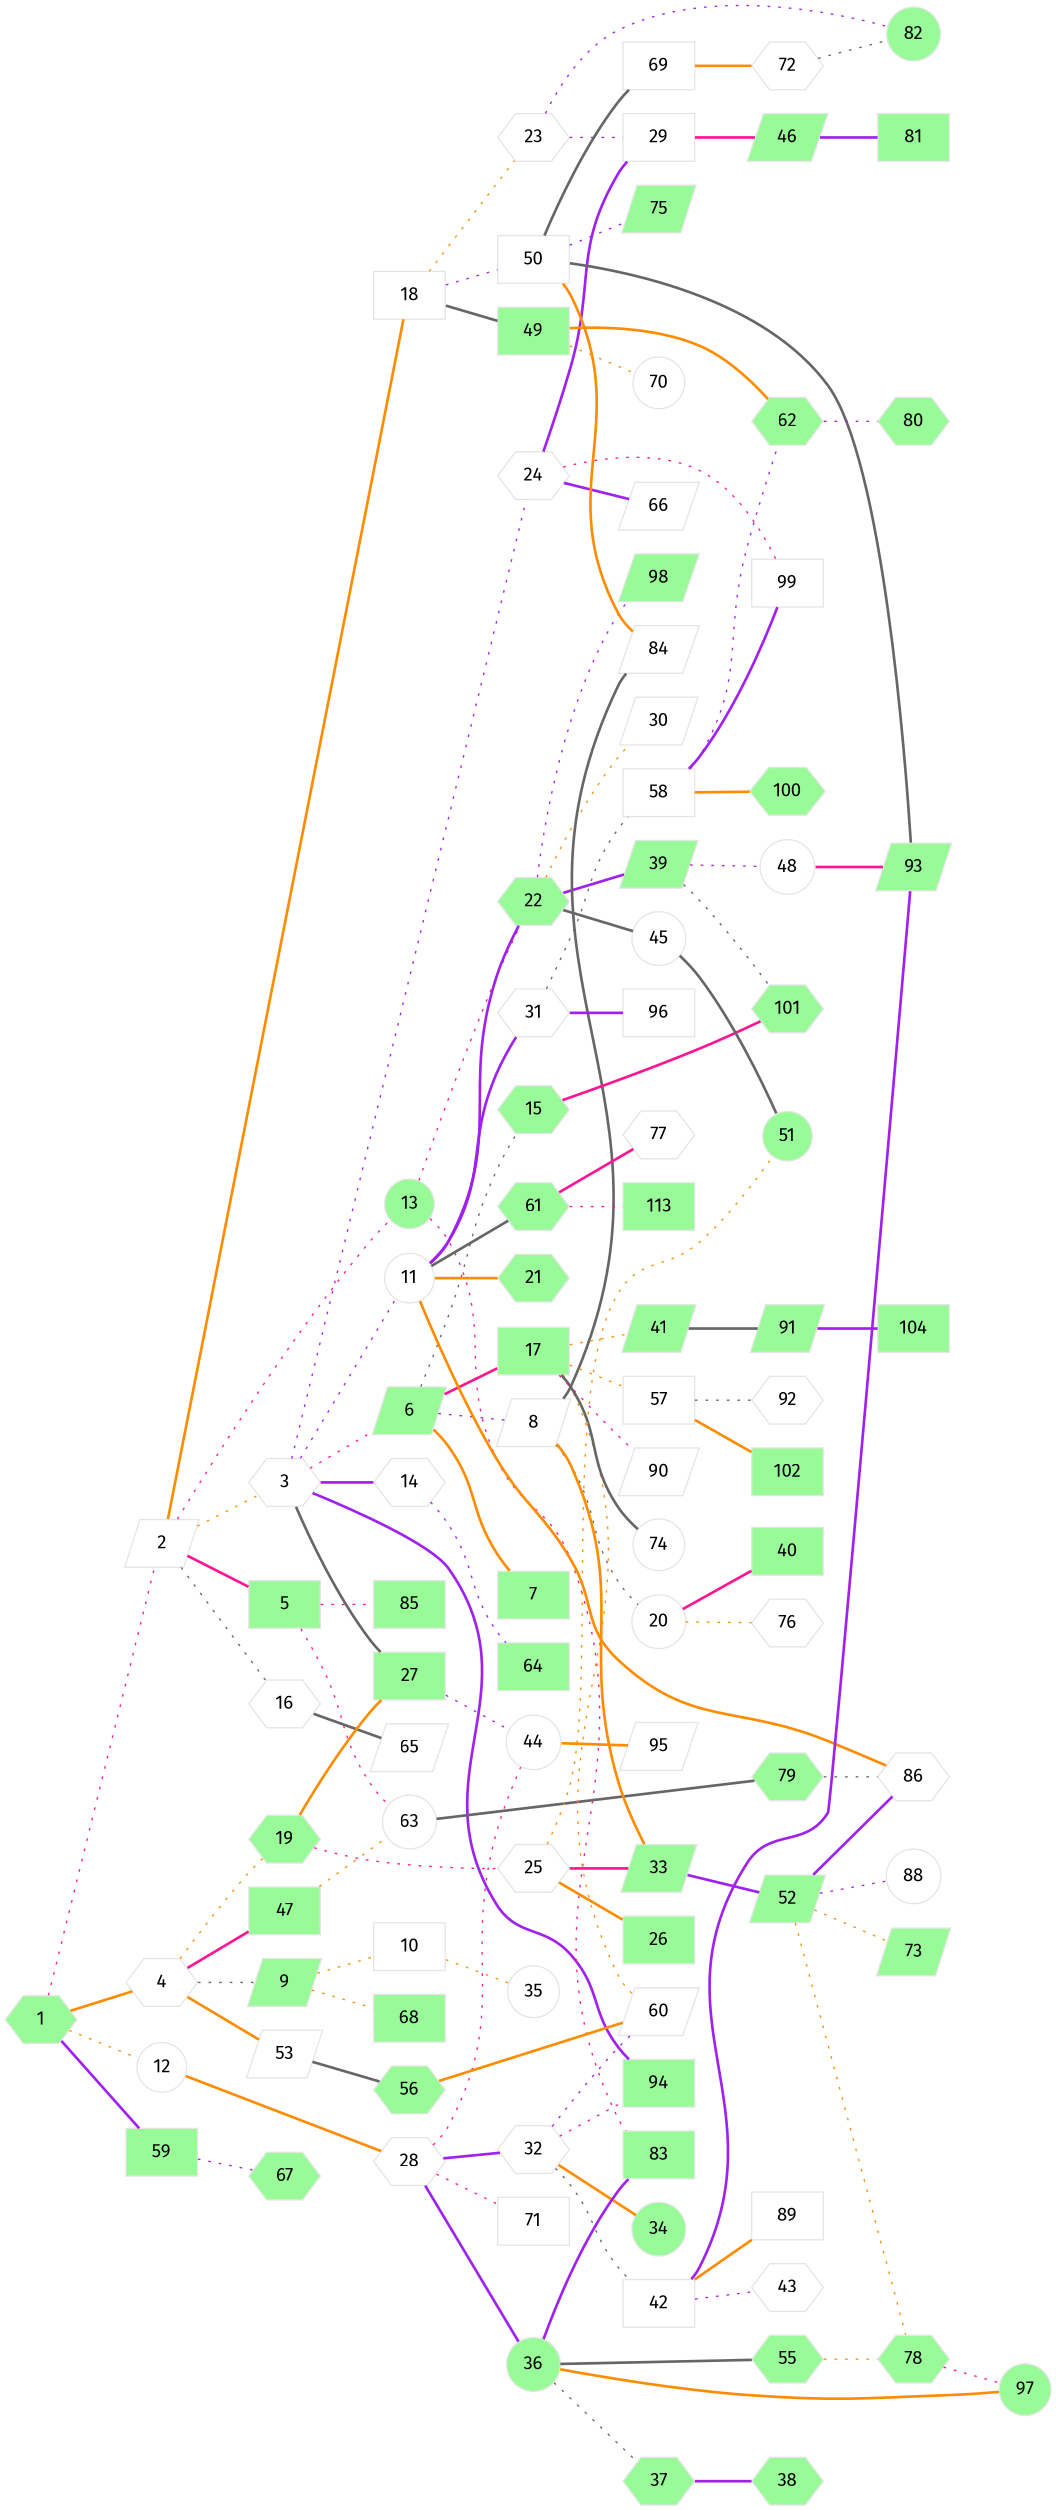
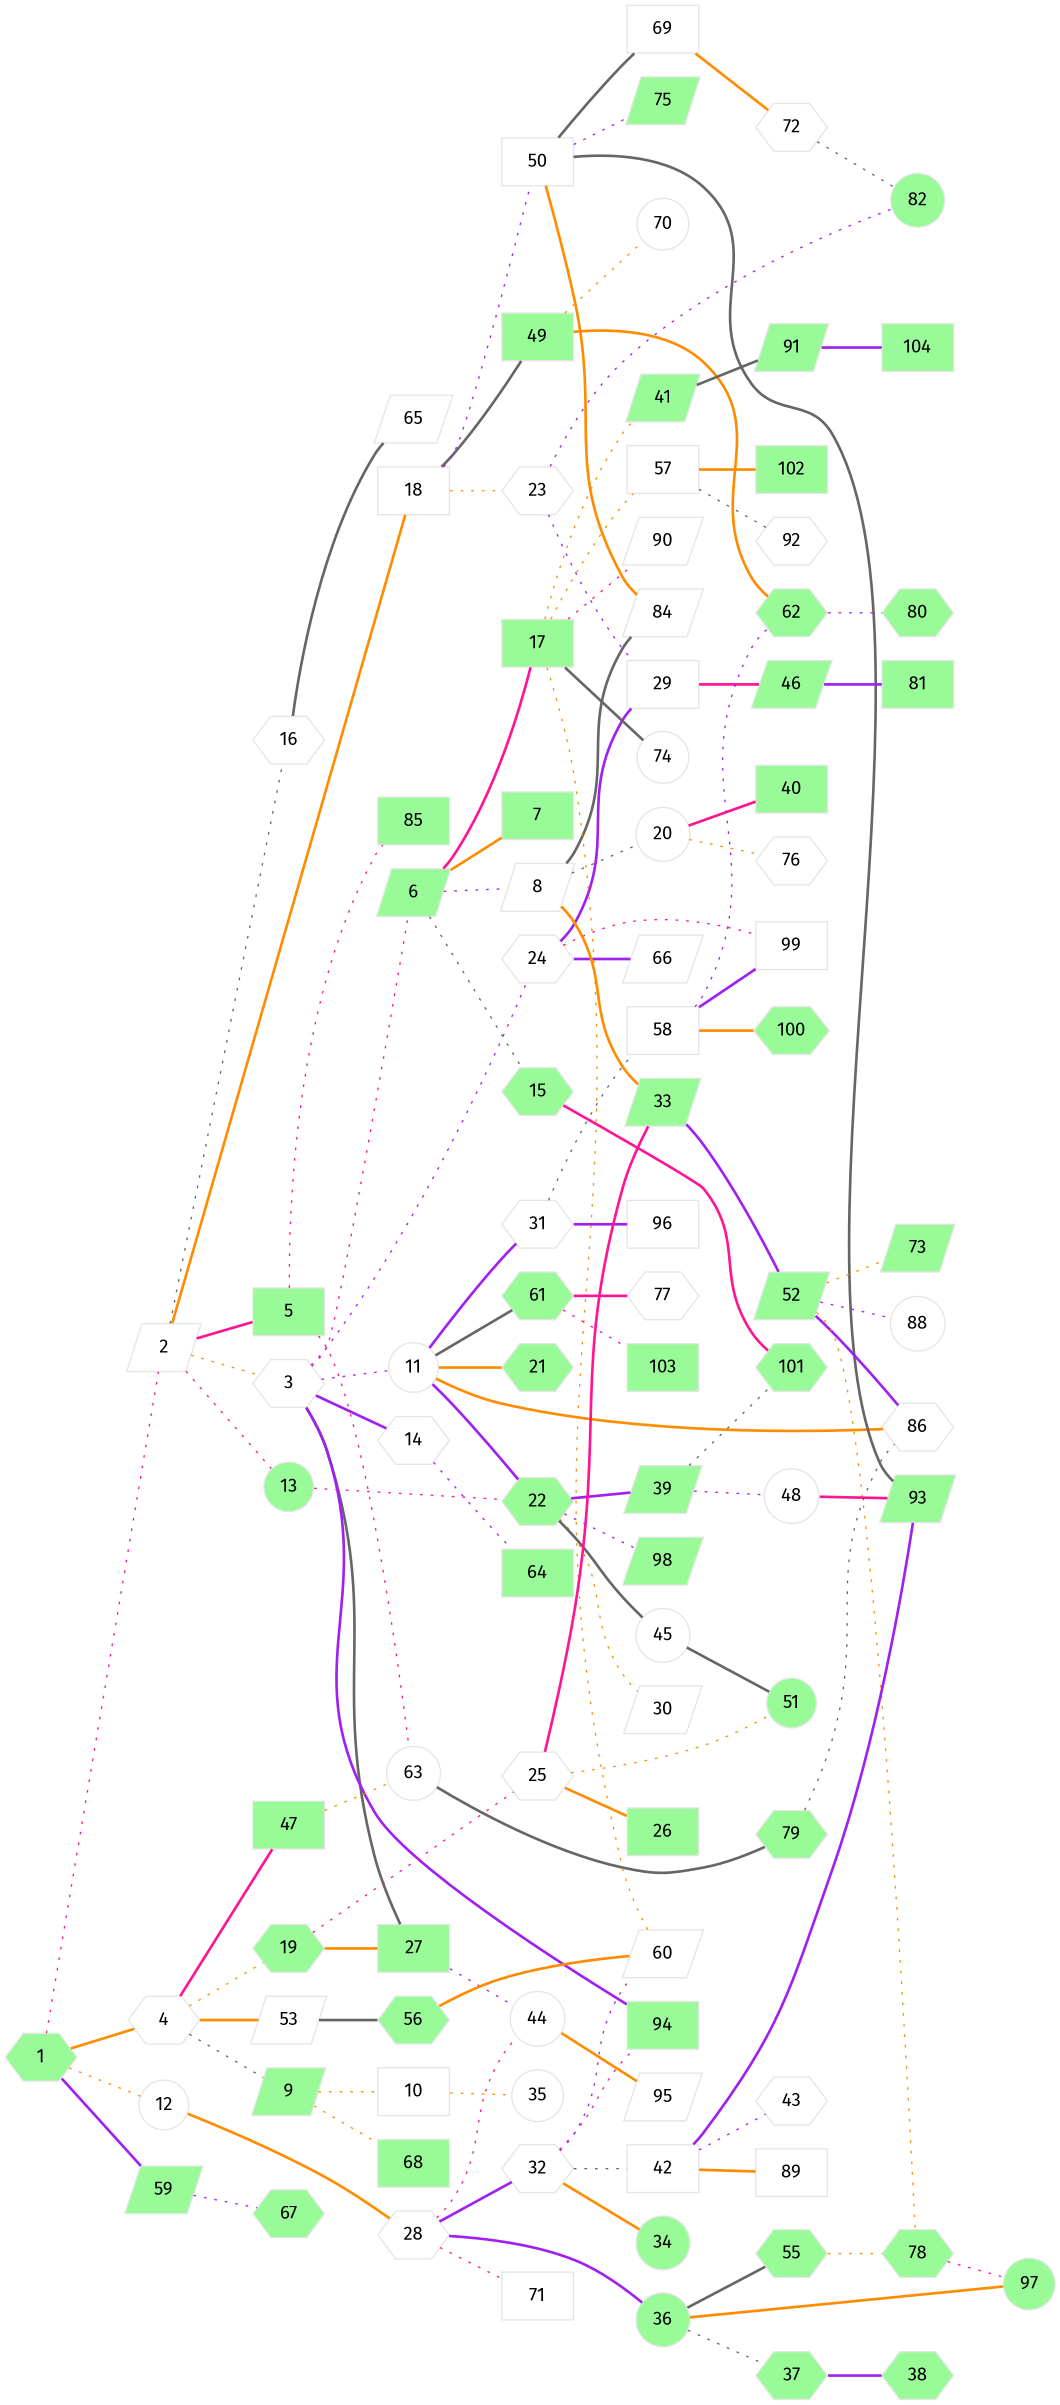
node "113": label "113" -> "103"
node "59": shape box -> parallelogram
node "83": removed
